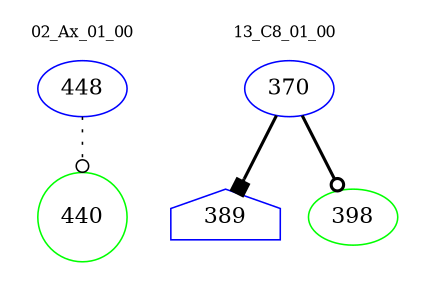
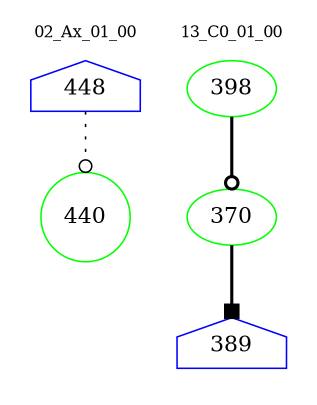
cluster "13_C8_01_00": label "13_C8_01_00" -> "13_C0_01_00"
node "448": shape ellipse -> house
node "370": color blue -> green
edge "370" -> "398": reversed
